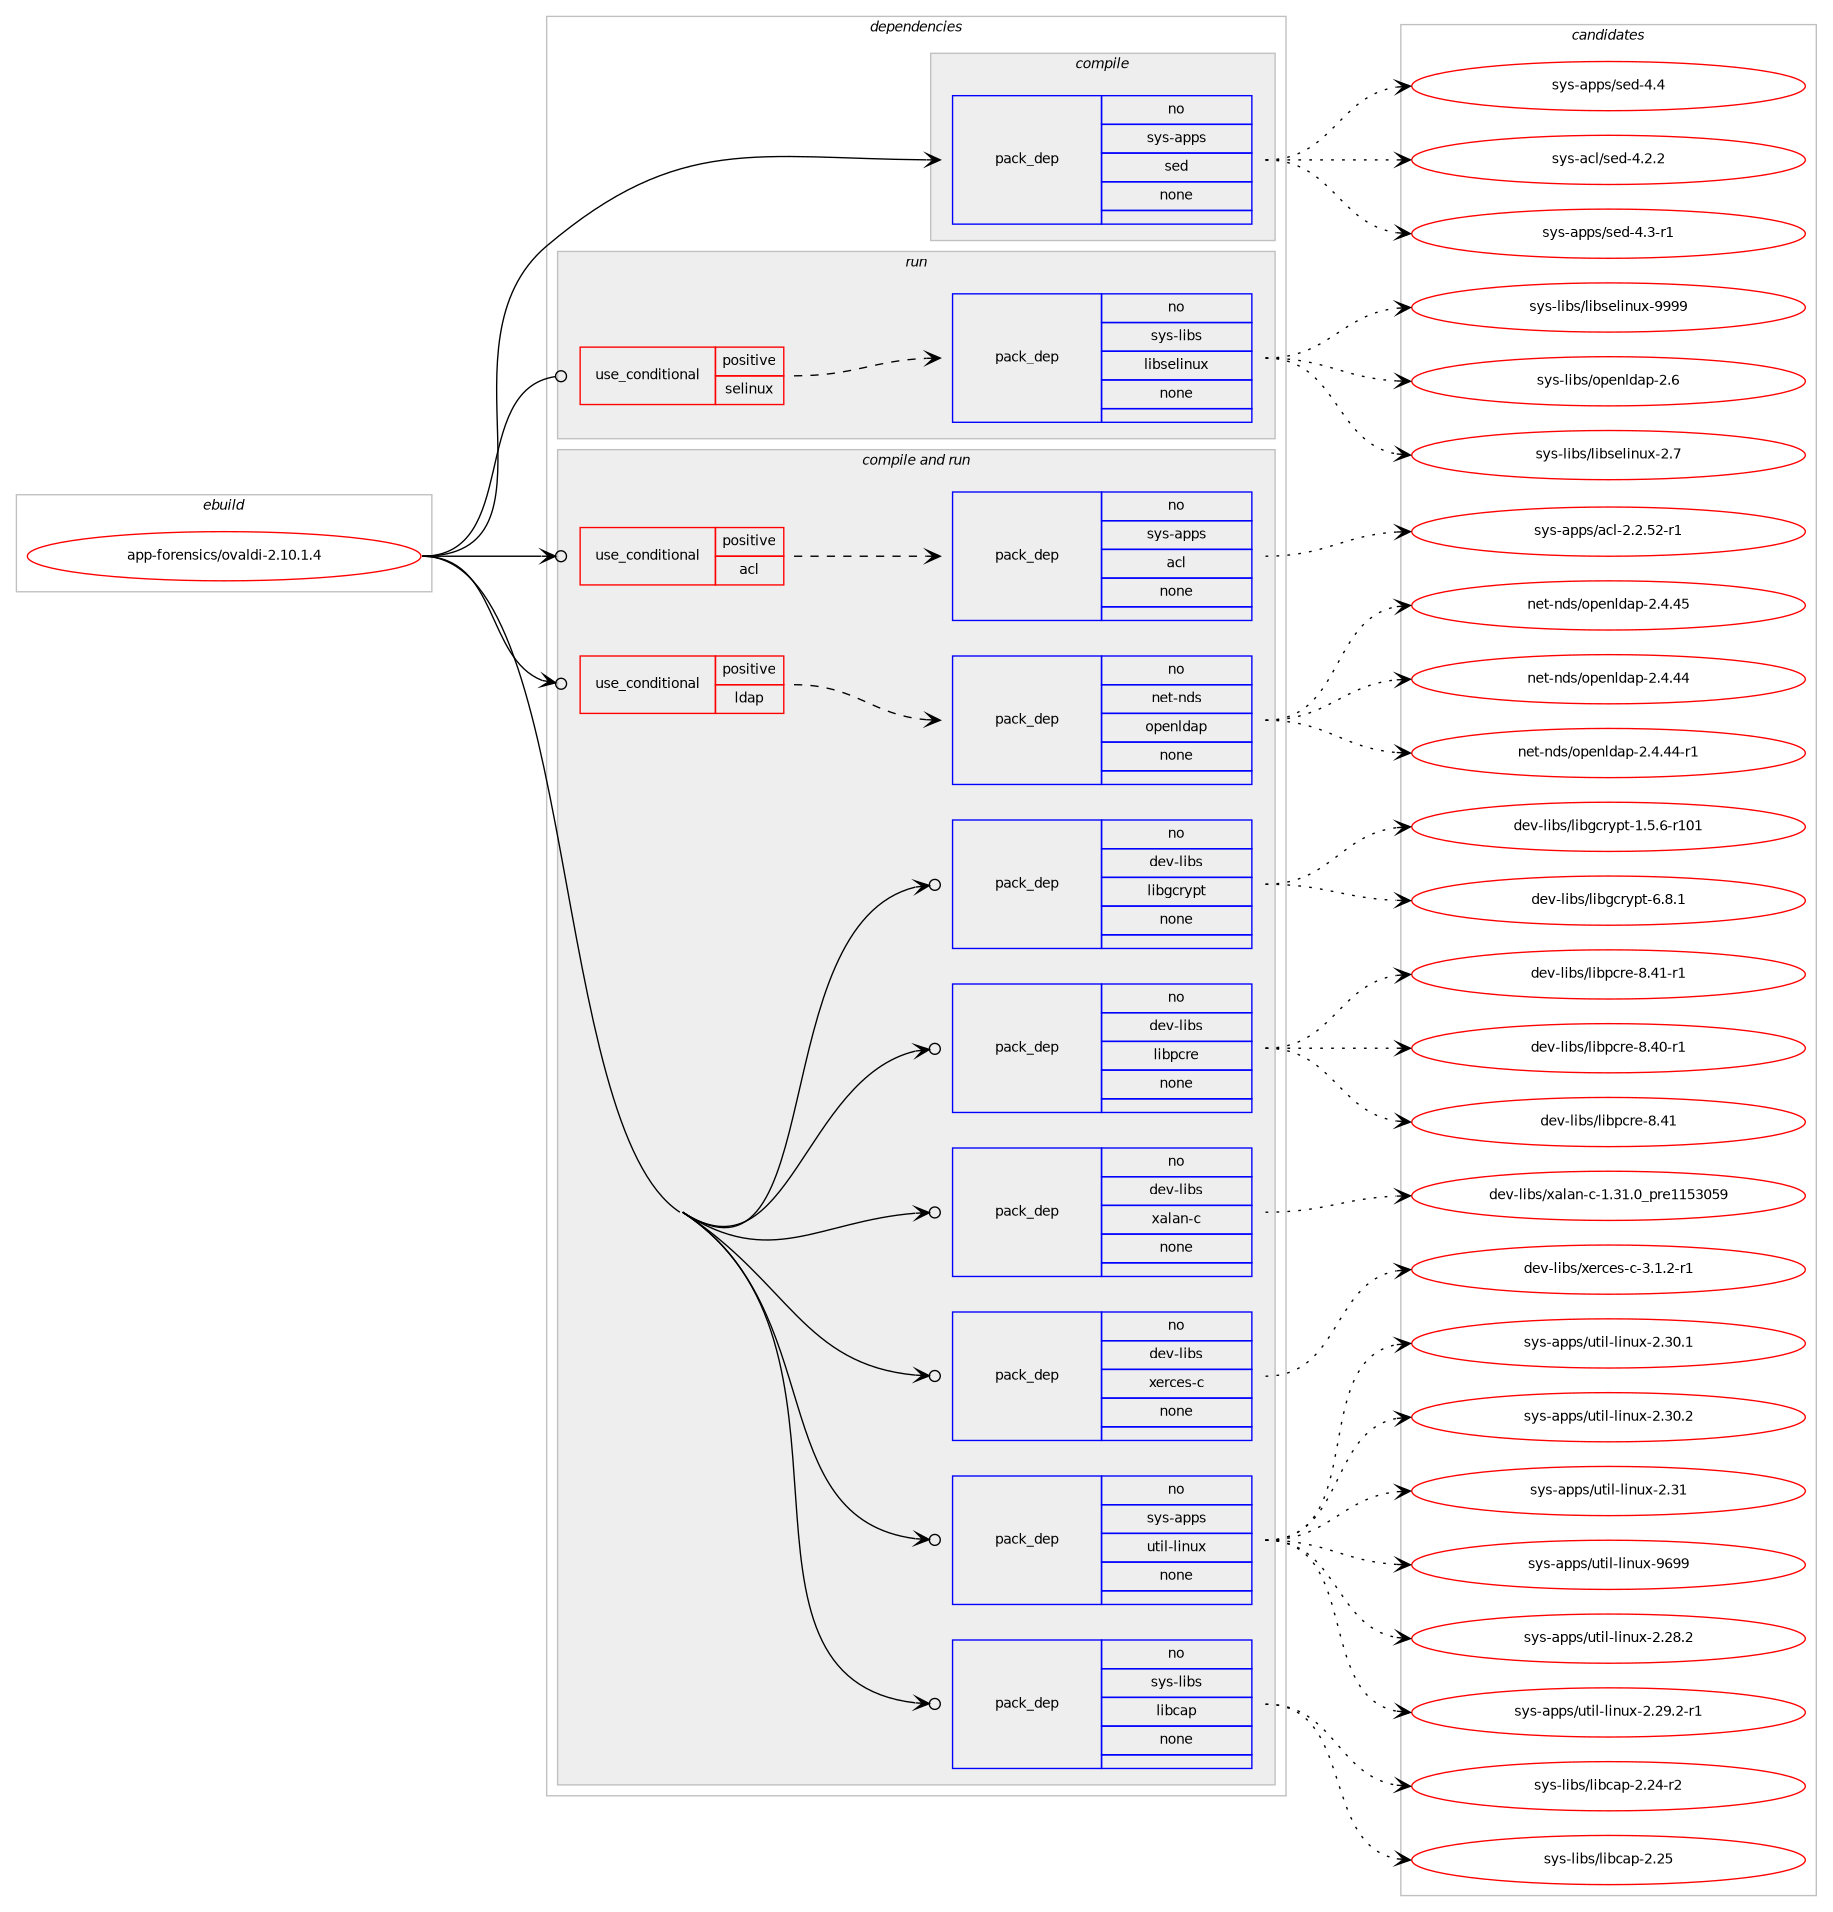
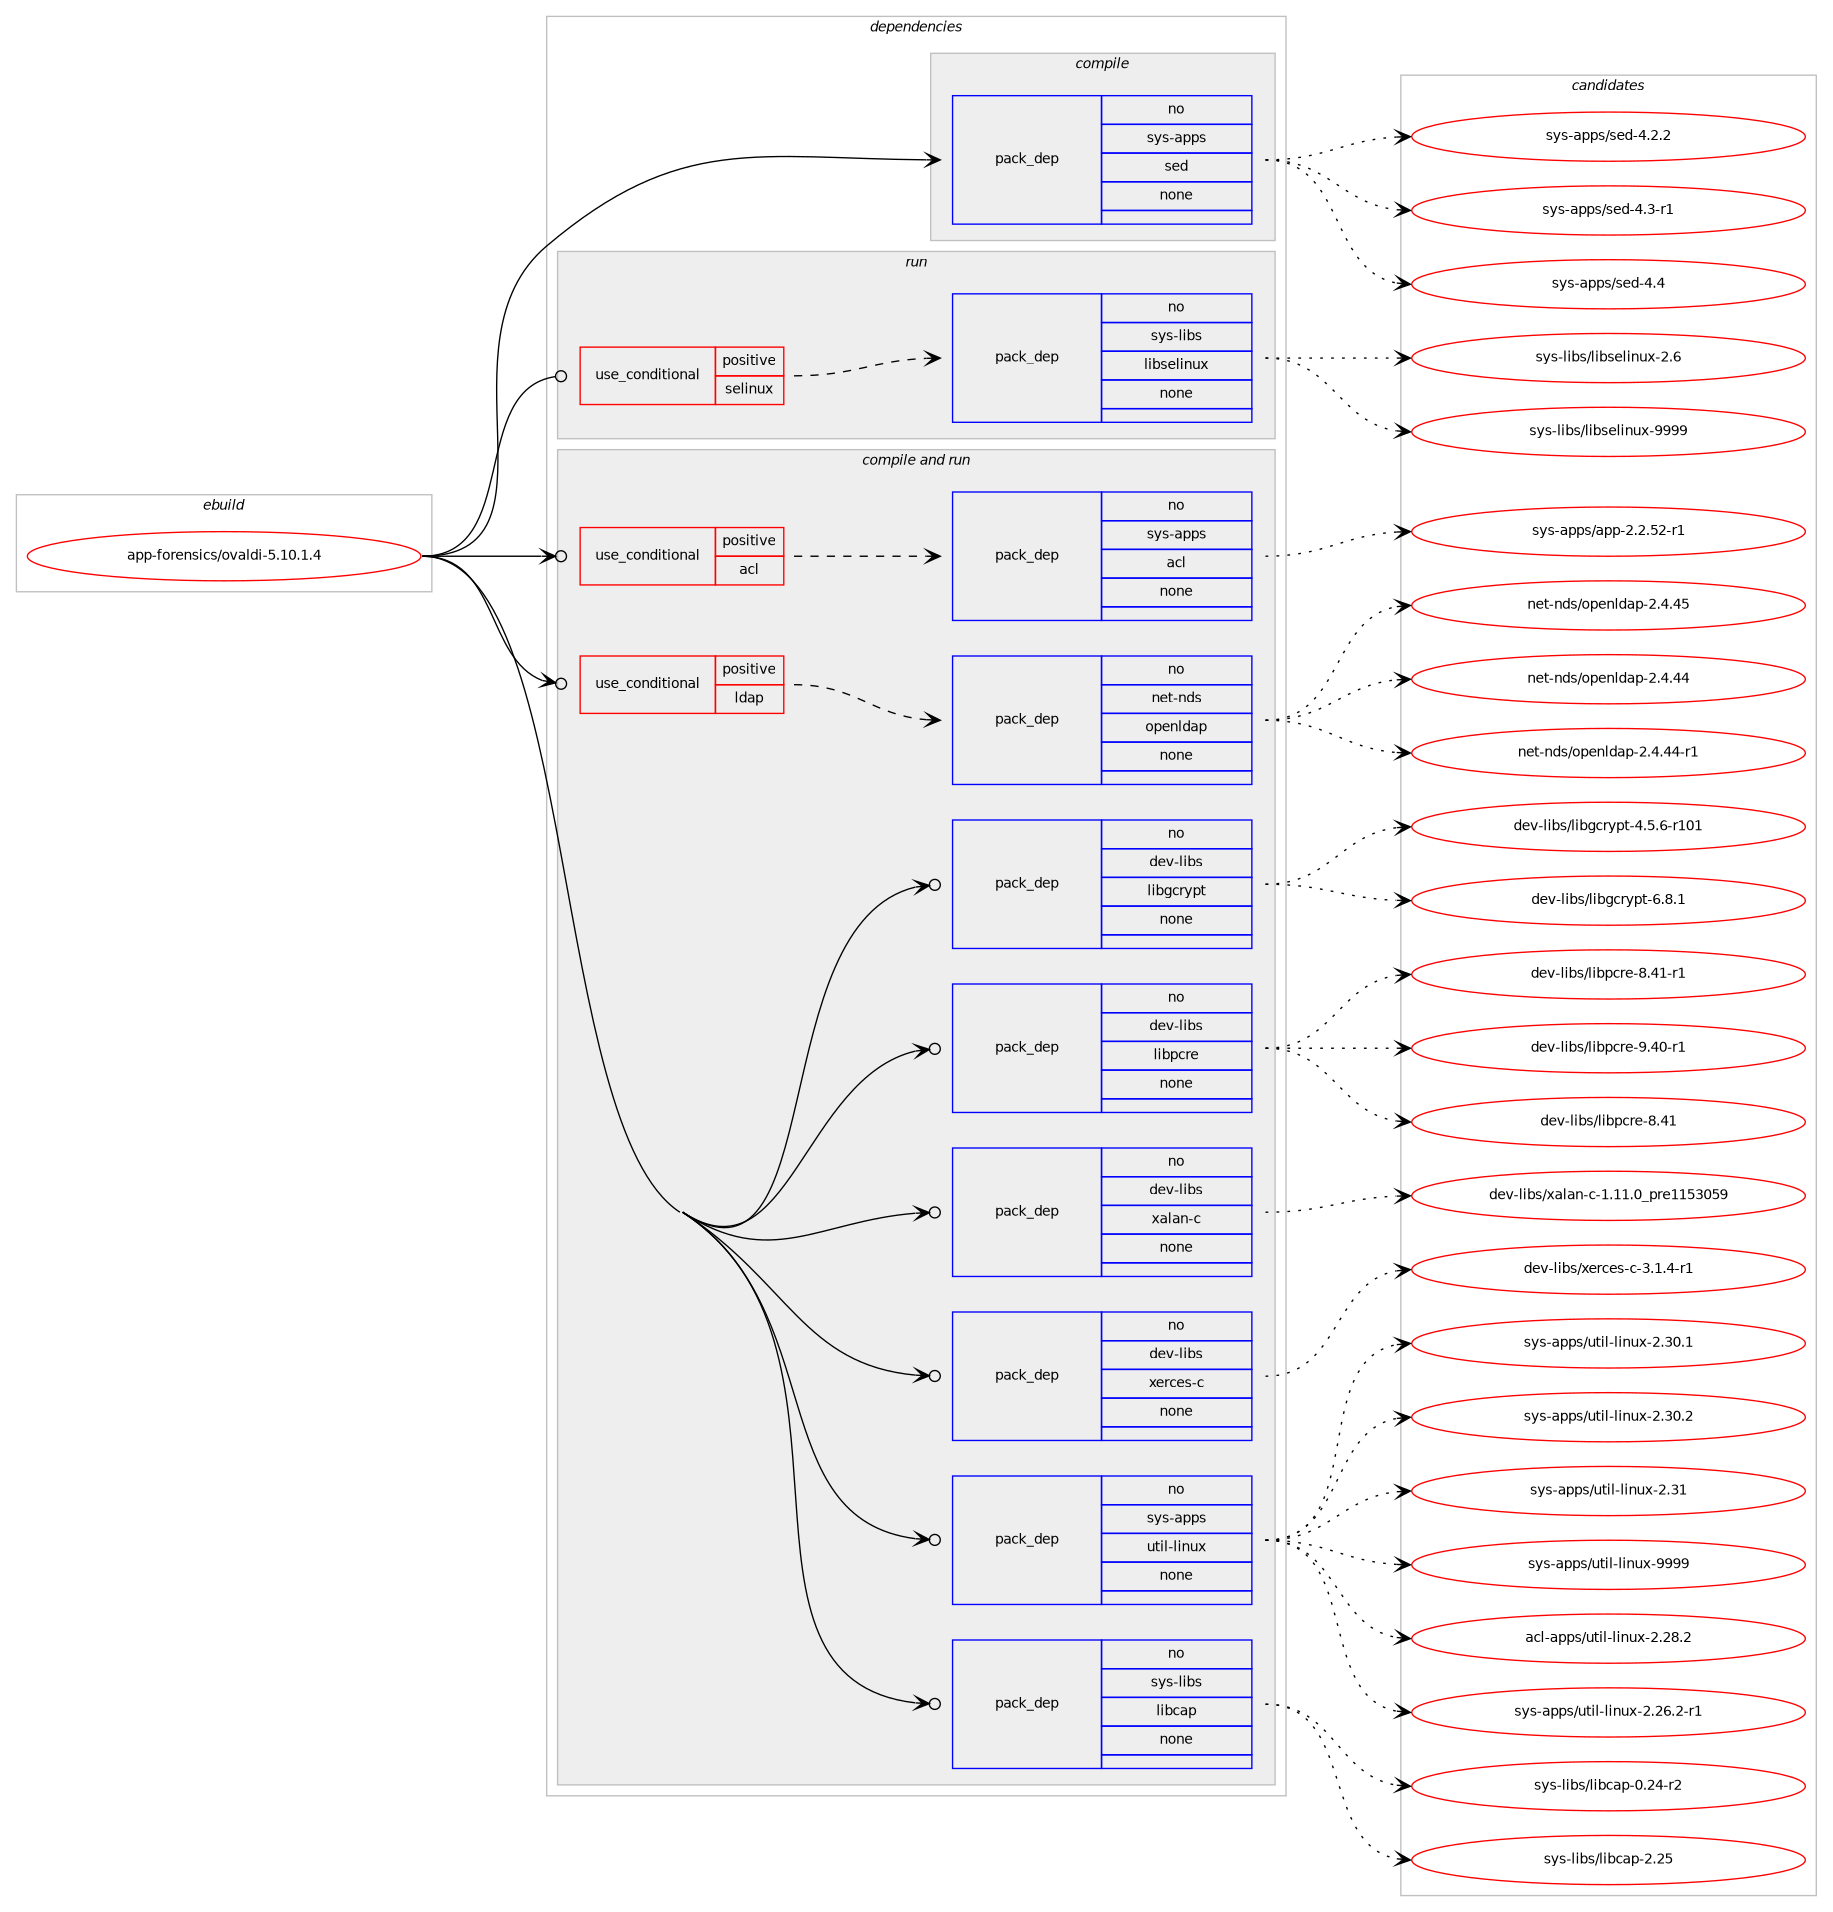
node "sys-acl/sed-4.2.2": label "sys-acl/sed-4.2.2" -> "sys-apps/sed-4.2.2"
node "sys-libs/openldap-2.6": label "sys-libs/openldap-2.6" -> "sys-libs/libselinux-2.6"
node "sys-libs/libselinux-2.7": removed
node "sys-apps/acl-2.2.52-r1": label "sys-apps/acl-2.2.52-r1" -> "sys-apps/app-2.2.52-r1"
node "app-forensics/ovaldi-2.10.1.4": label "app-forensics/ovaldi-2.10.1.4" -> "app-forensics/ovaldi-5.10.1.4"
node "dev-libs/libgcrypt-1.5.6-r101": label "dev-libs/libgcrypt-1.5.6-r101" -> "dev-libs/libgcrypt-4.5.6-r101"
node "dev-libs/libpcre-8.40-r1": label "dev-libs/libpcre-8.40-r1" -> "dev-libs/libpcre-9.40-r1"
node "dev-libs/xalan-c-1.31.0_pre1153059": label "dev-libs/xalan-c-1.31.0_pre1153059" -> "dev-libs/xalan-c-1.11.0_pre1153059"
node "dev-libs/xerces-c-3.1.2-r1": label "dev-libs/xerces-c-3.1.2-r1" -> "dev-libs/xerces-c-3.1.4-r1"
node "sys-apps/util-linux-9699": label "sys-apps/util-linux-9699" -> "sys-apps/util-linux-9999"
node "sys-apps/util-linux-2.28.2": label "sys-apps/util-linux-2.28.2" -> "acl-apps/util-linux-2.28.2"
node "sys-apps/util-linux-2.29.2-r1": label "sys-apps/util-linux-2.29.2-r1" -> "sys-apps/util-linux-2.26.2-r1"
node "sys-libs/libcap-2.24-r2": label "sys-libs/libcap-2.24-r2" -> "sys-libs/libcap-0.24-r2"
